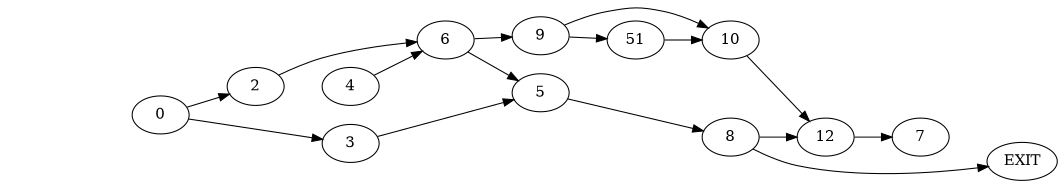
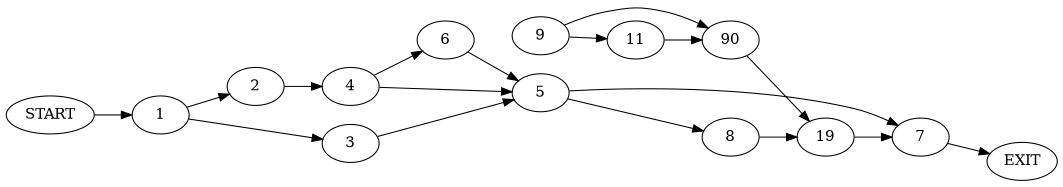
edge "6" -> "9": removed
node "51": label "51" -> "11"
node "10": label "10" -> "90"
edge "2" -> "6": now "2" -> "4"
edge "4" -> "5": added
edge "5" -> "7": added
node "START": added
node "0": label "0" -> "1"
node "12": label "12" -> "19"
edge "8" -> "EXIT": now "7" -> "EXIT"
